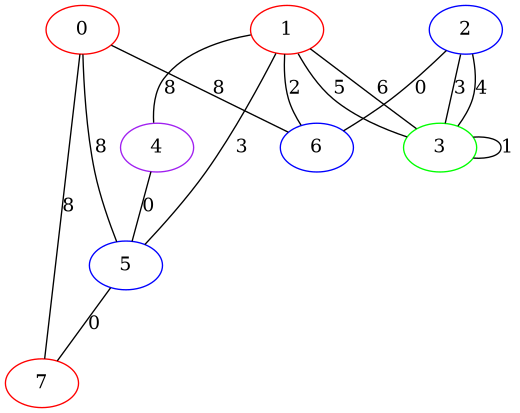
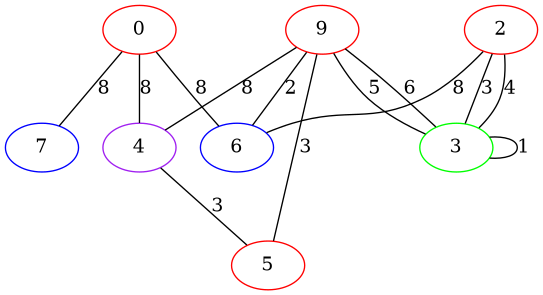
node "1": label "1" -> "9"
node "2": color blue -> red
edge "2" -- "6": label "0" -> "8"
edge "0" -- "5": now "0" -- "4"
edge "4" -- "5": label "0" -> "3"
node "5": color blue -> red
edge "5" -- "7": removed, label "0"
node "7": color red -> blue
